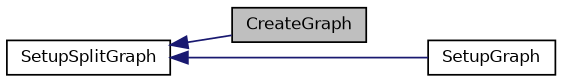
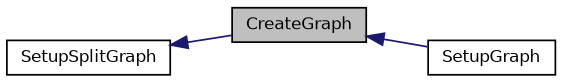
edge "SetupGraph" -> "SetupSplitGraph": now "SetupGraph" -> "CreateGraph"
